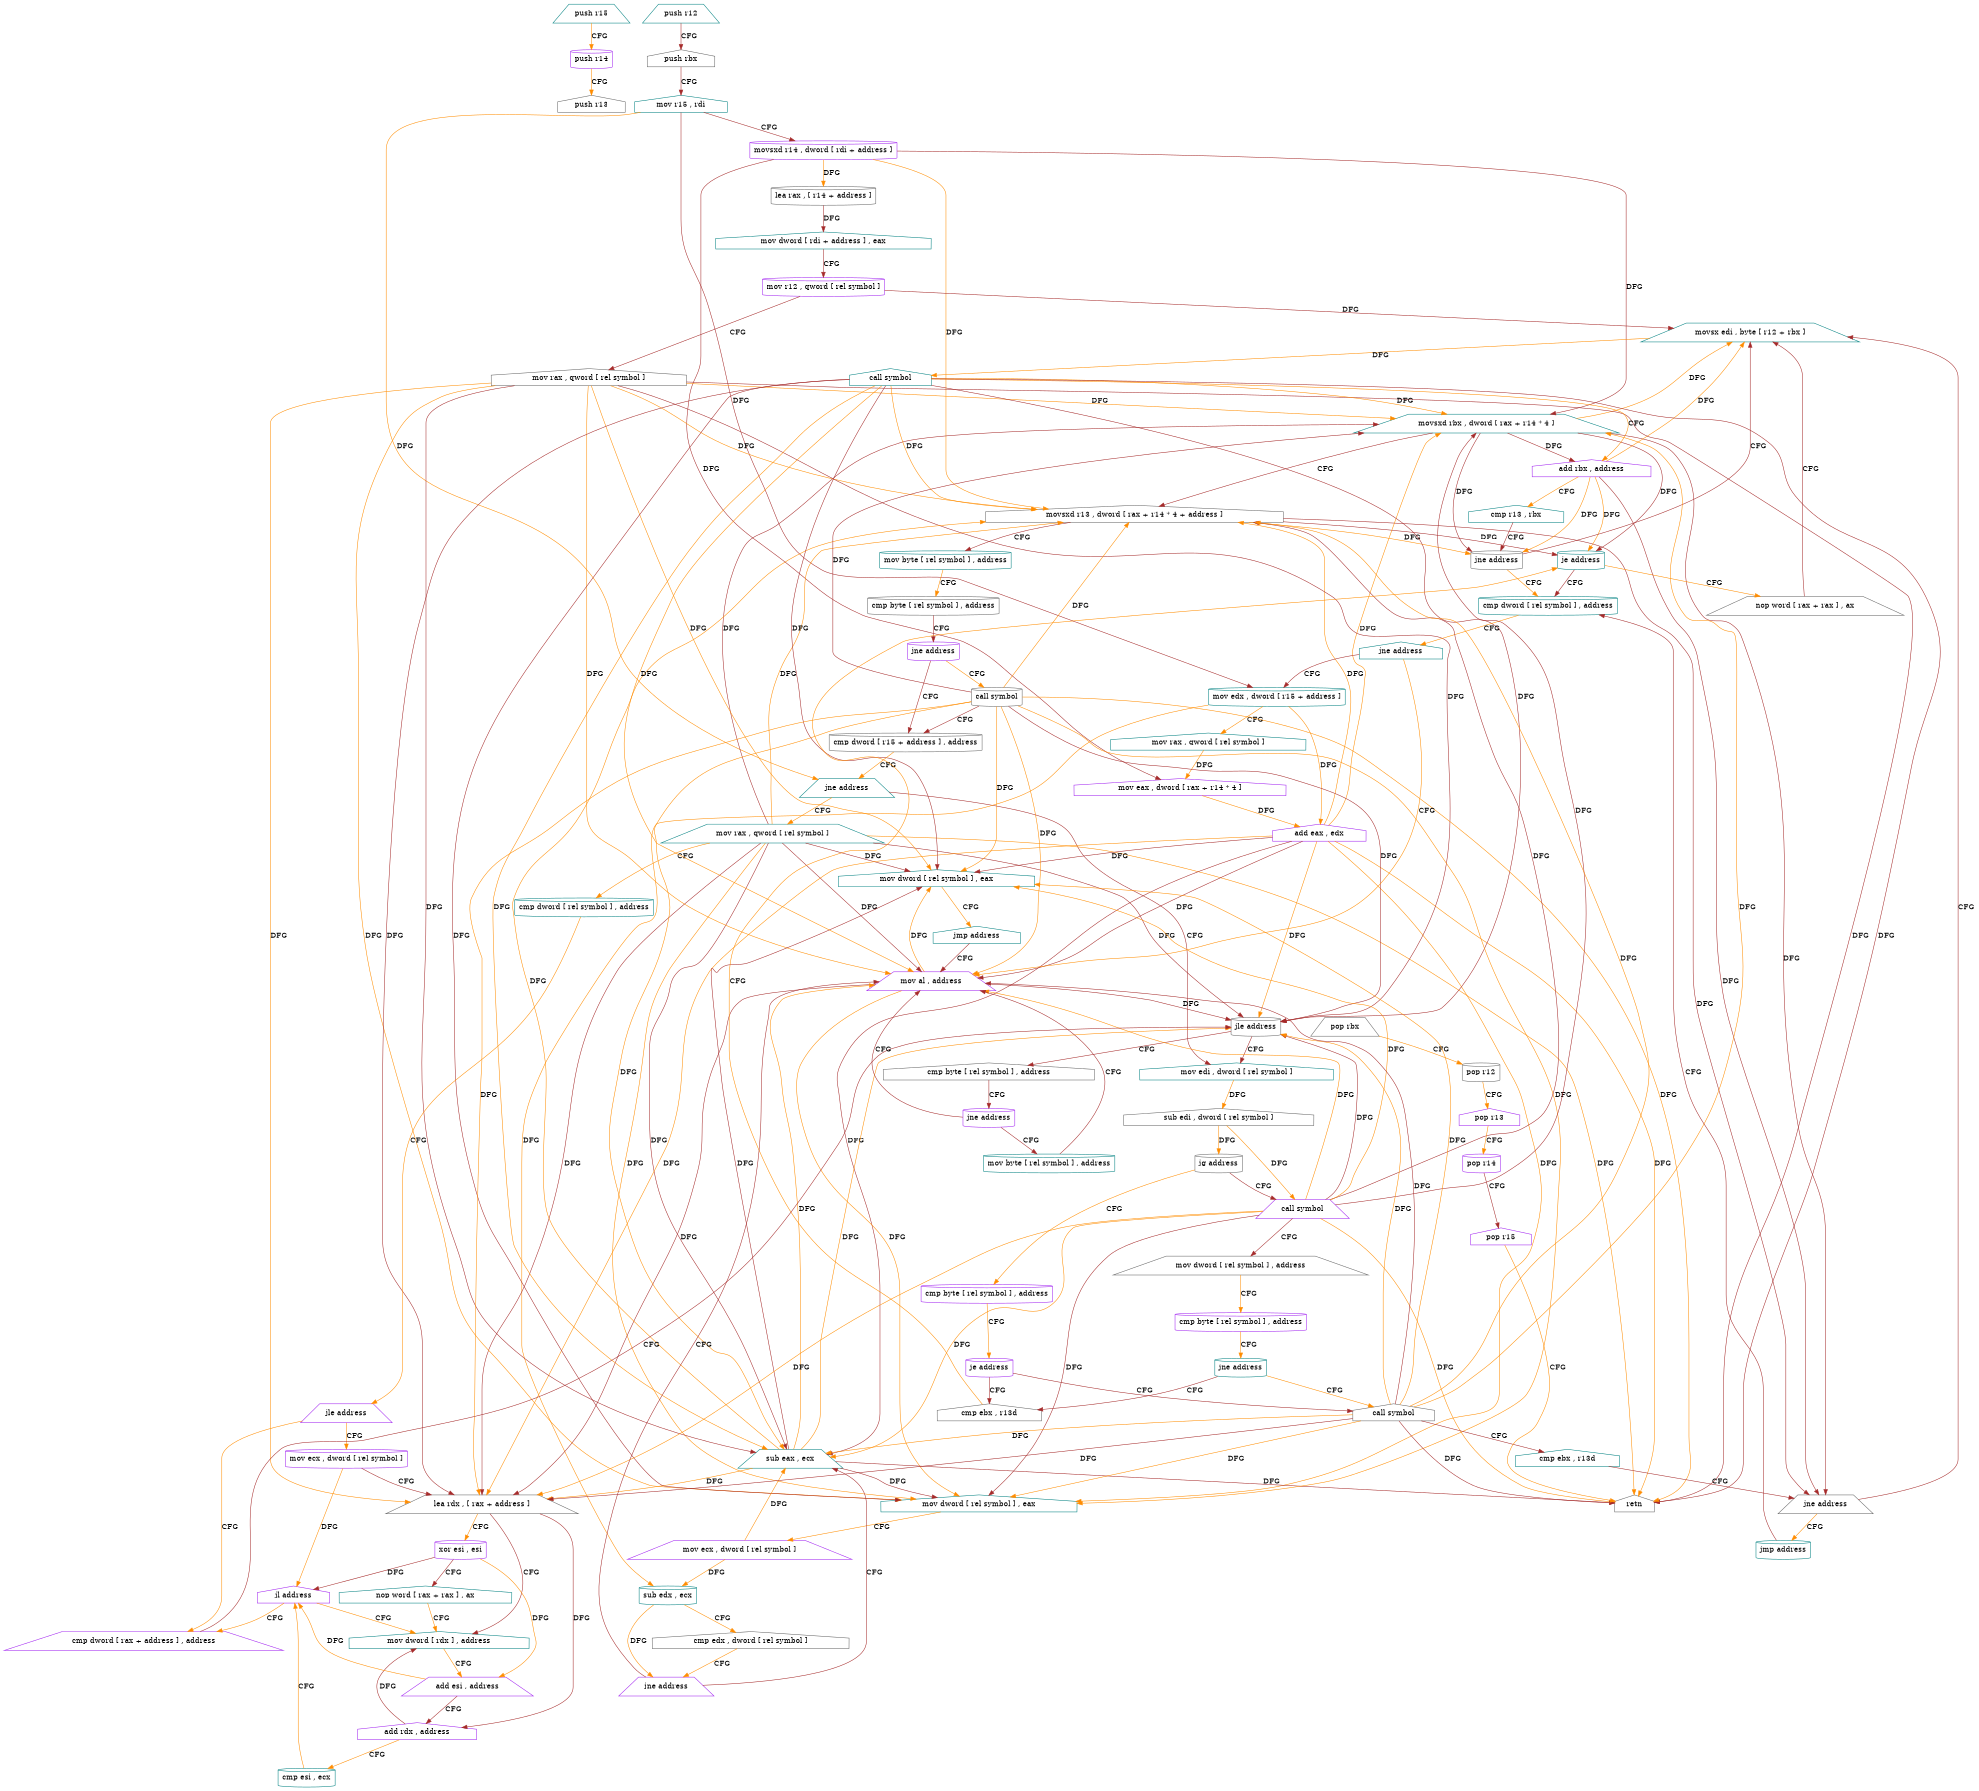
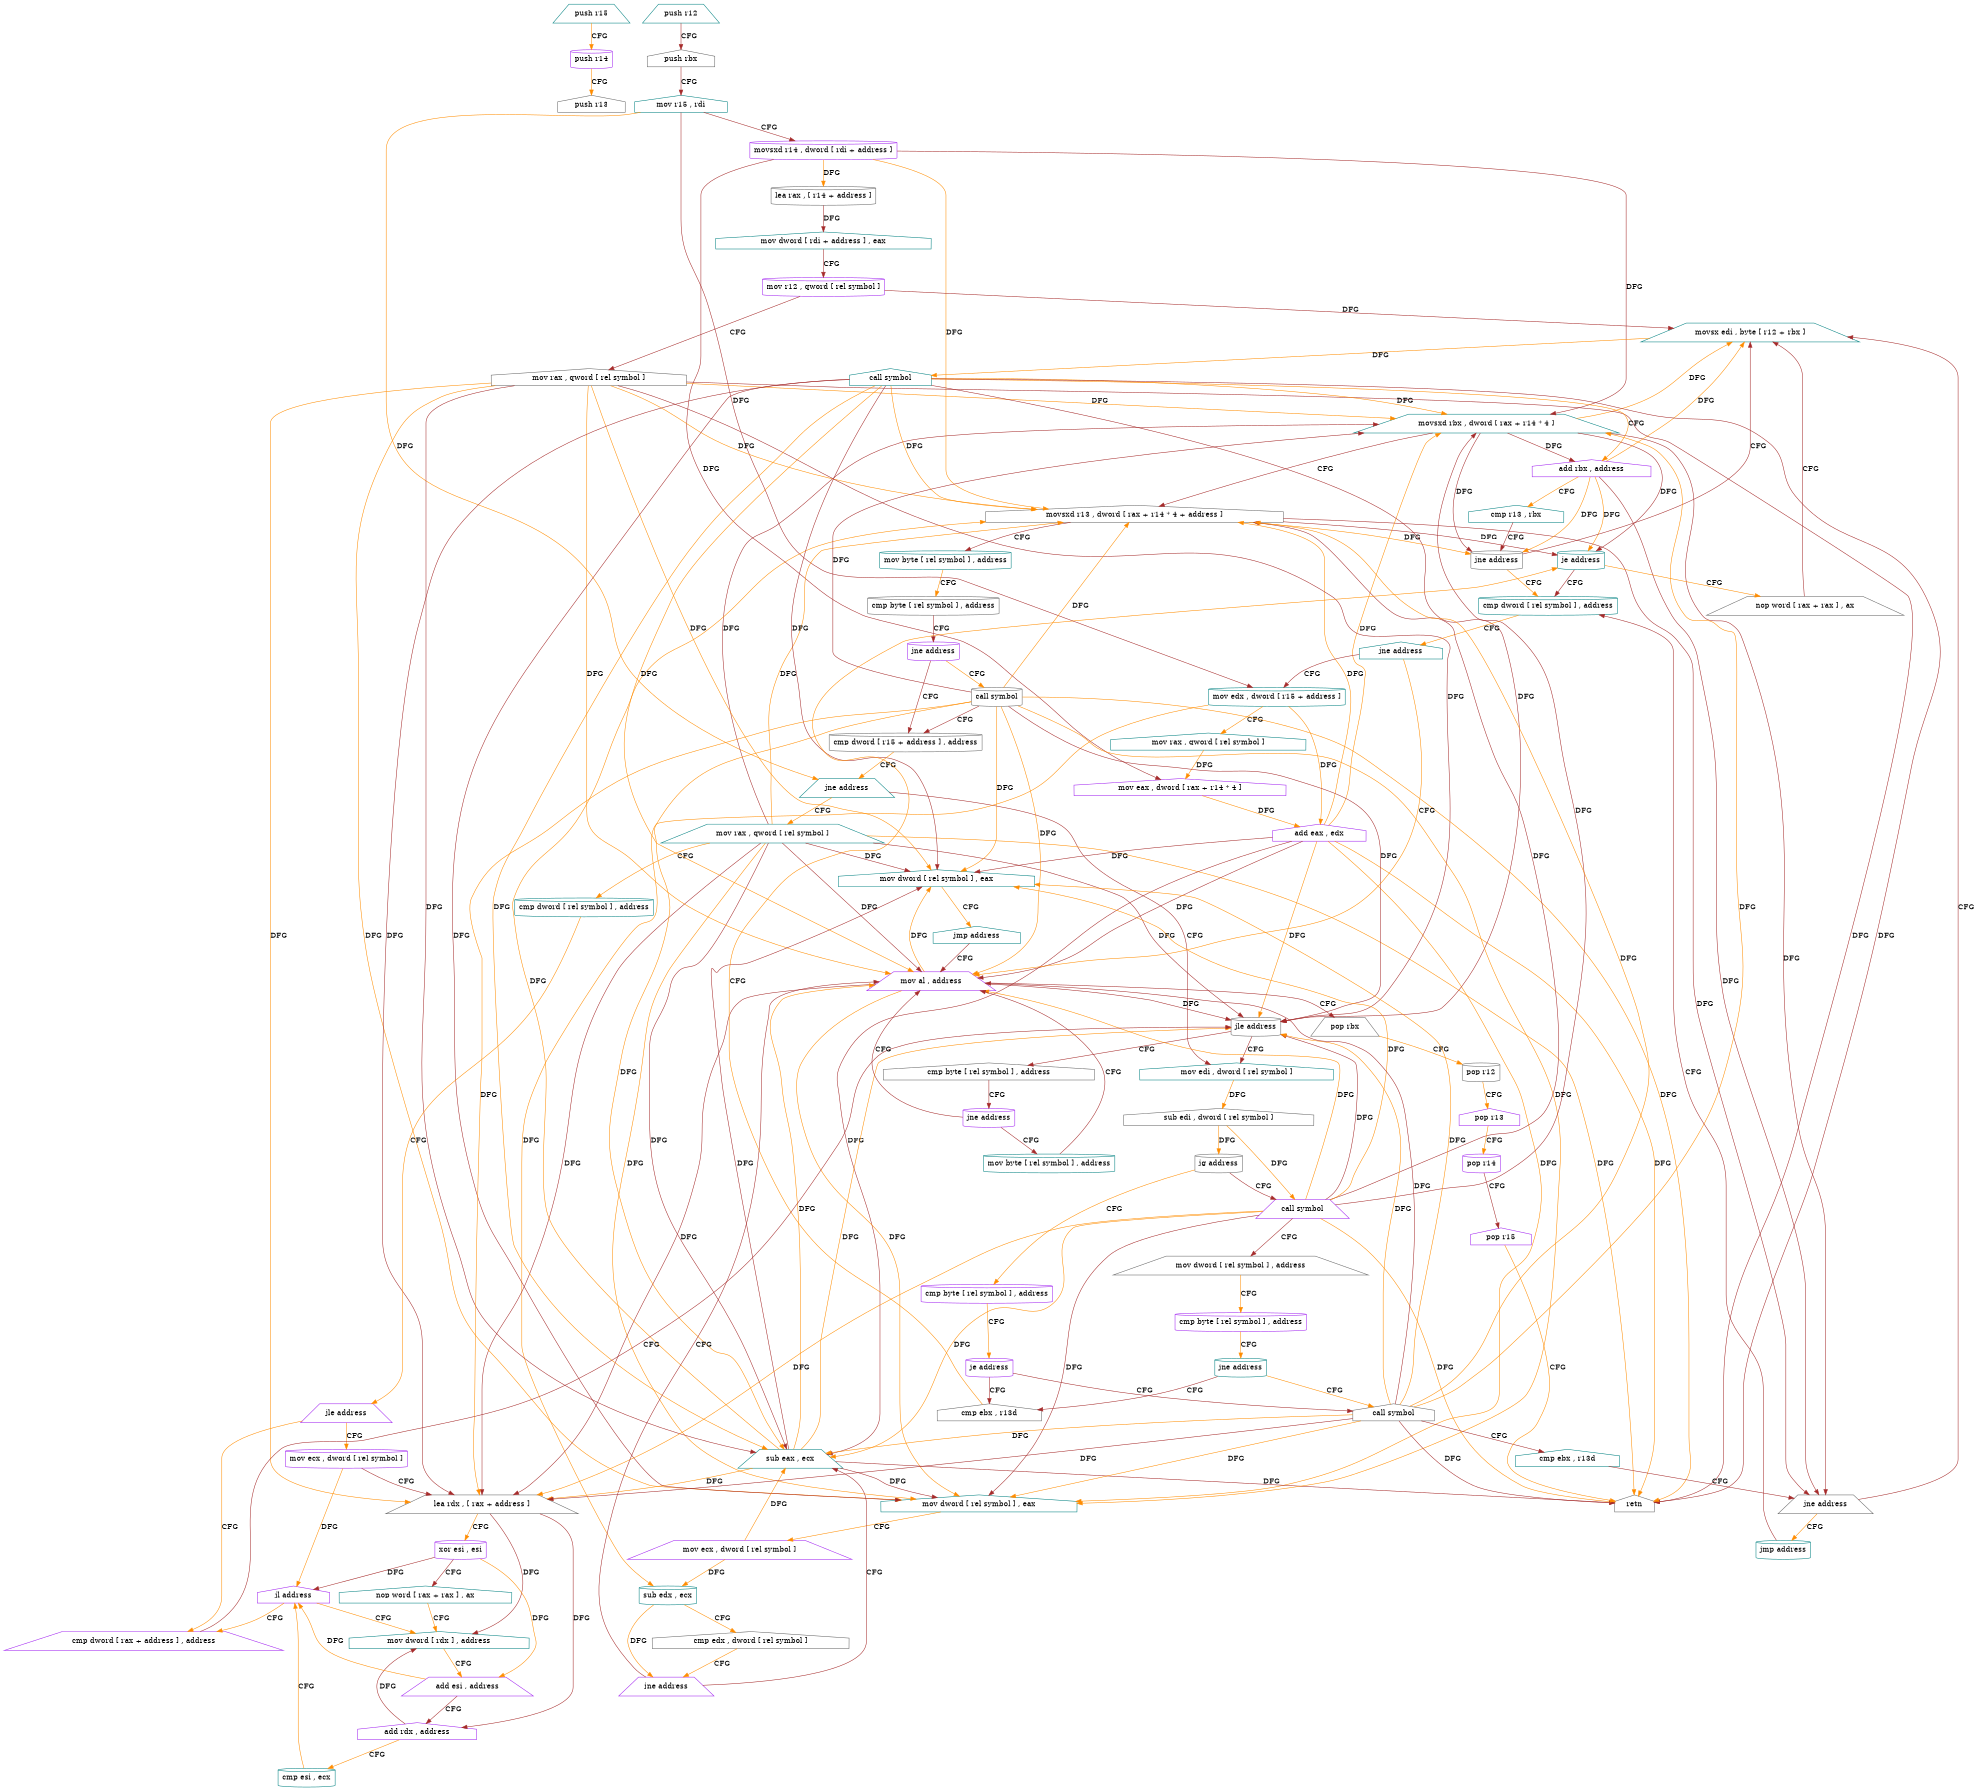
edge "add eax , edx" -> "lea rdx , [ rax + address ]": removed, label "DFG"
edge "mov al , address" -> "pop rbx": added, label "CFG"
edge "lea rdx , [ rax + address ]" -> "mov dword [ rdx ] , address": label "CFG" -> "DFG"
